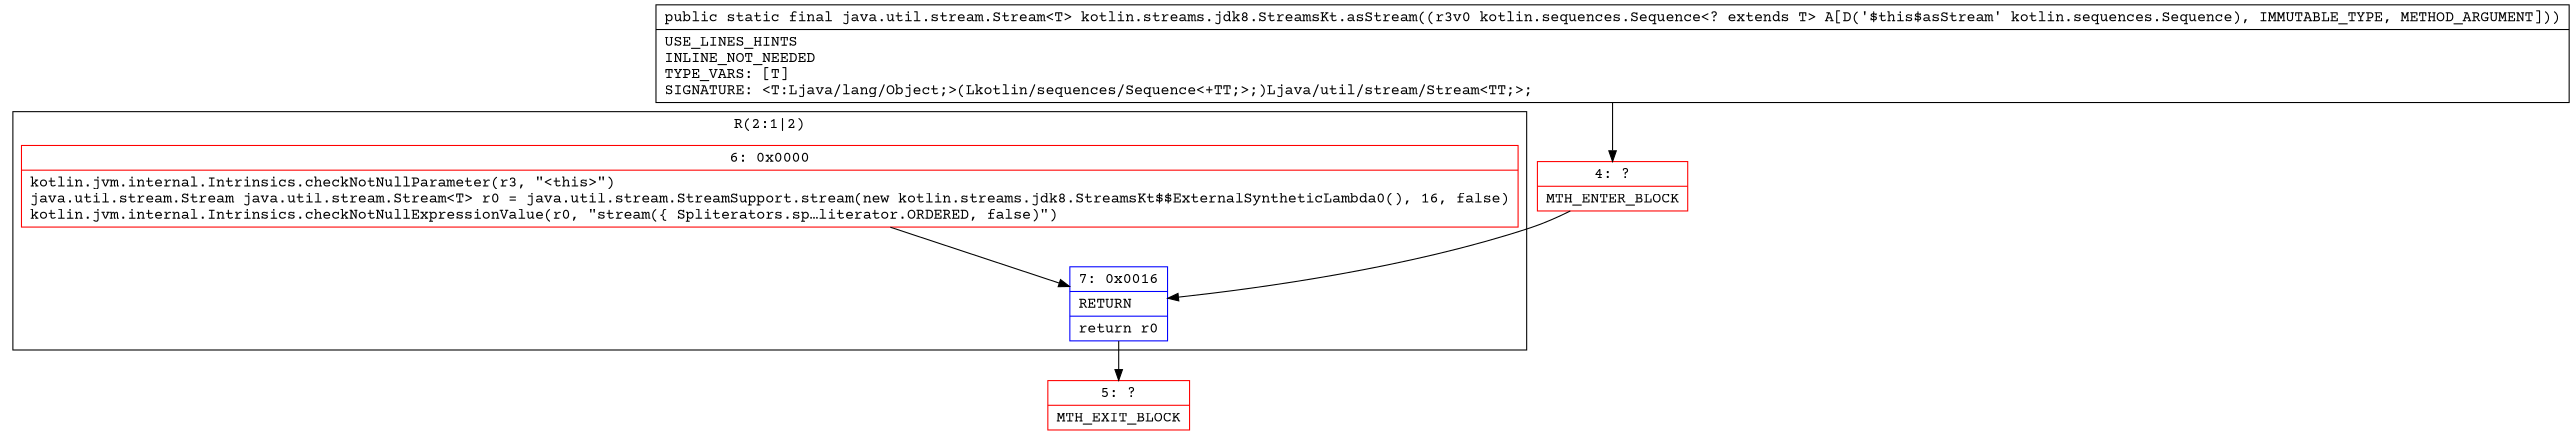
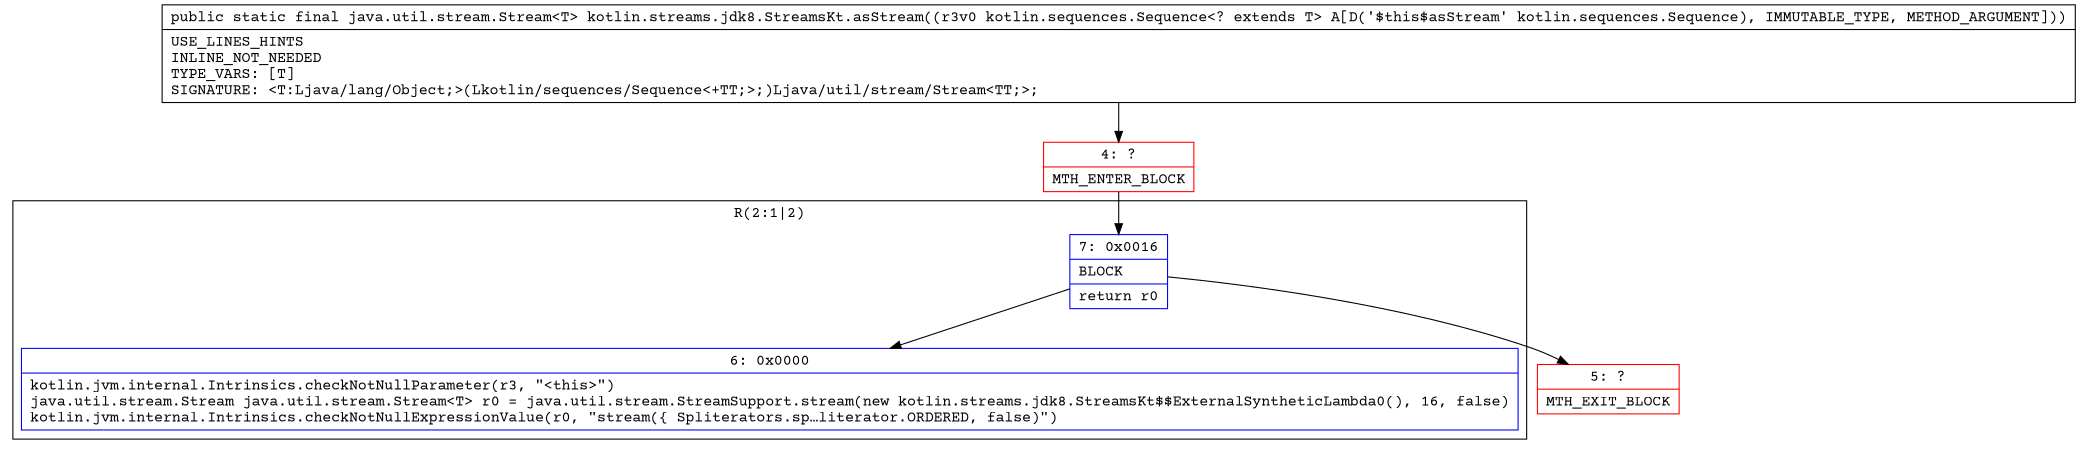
node "6: 0x0000": color red -> blue
edge "6: 0x0000" -> "7: 0x0016": reversed
node "7: 0x0016": text "RETURN" -> "BLOCK"
